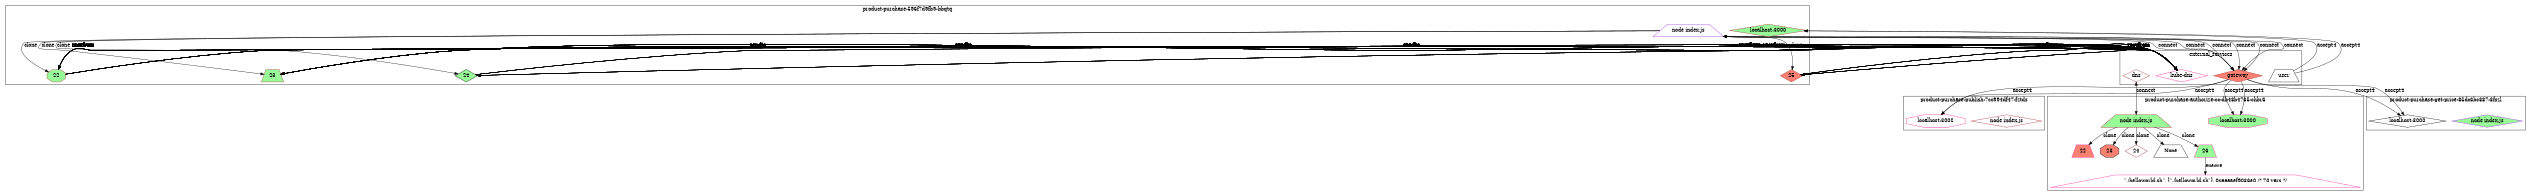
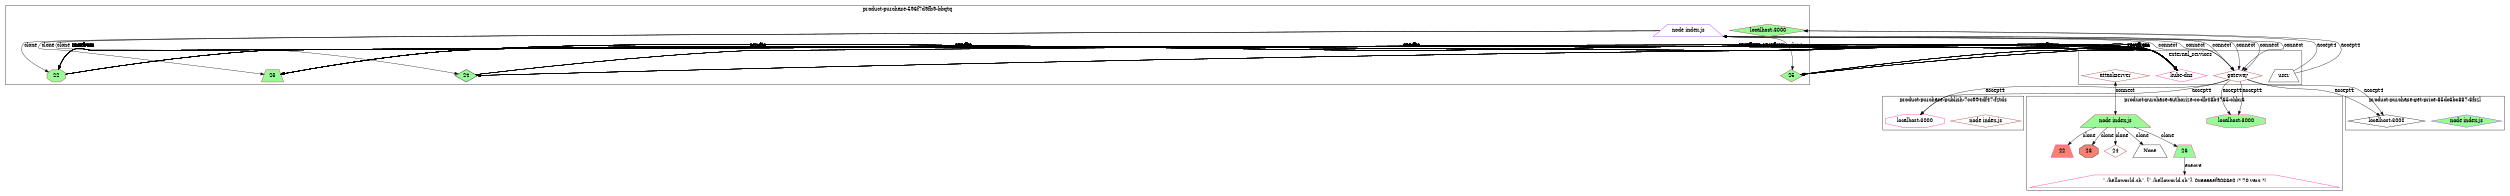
node "25": fillcolor salmon -> palegreen
node "dns": label "dns" -> "attackserver"
node "gateway": fillcolor salmon -> white
